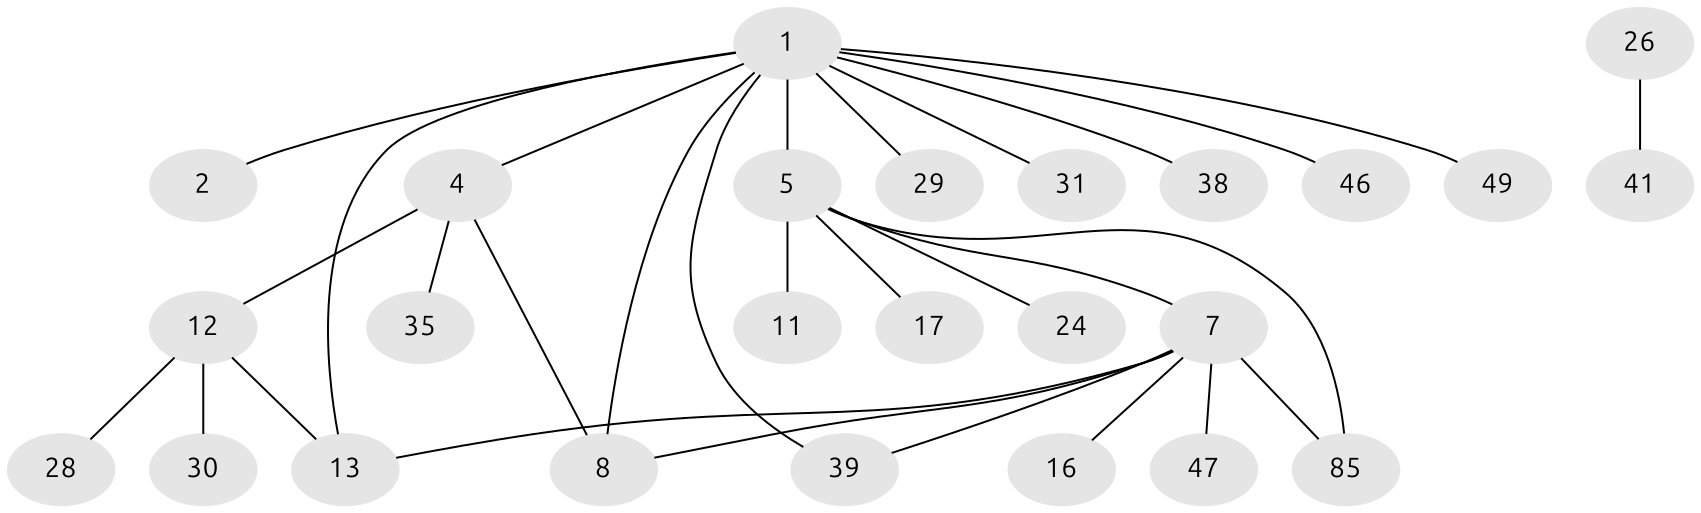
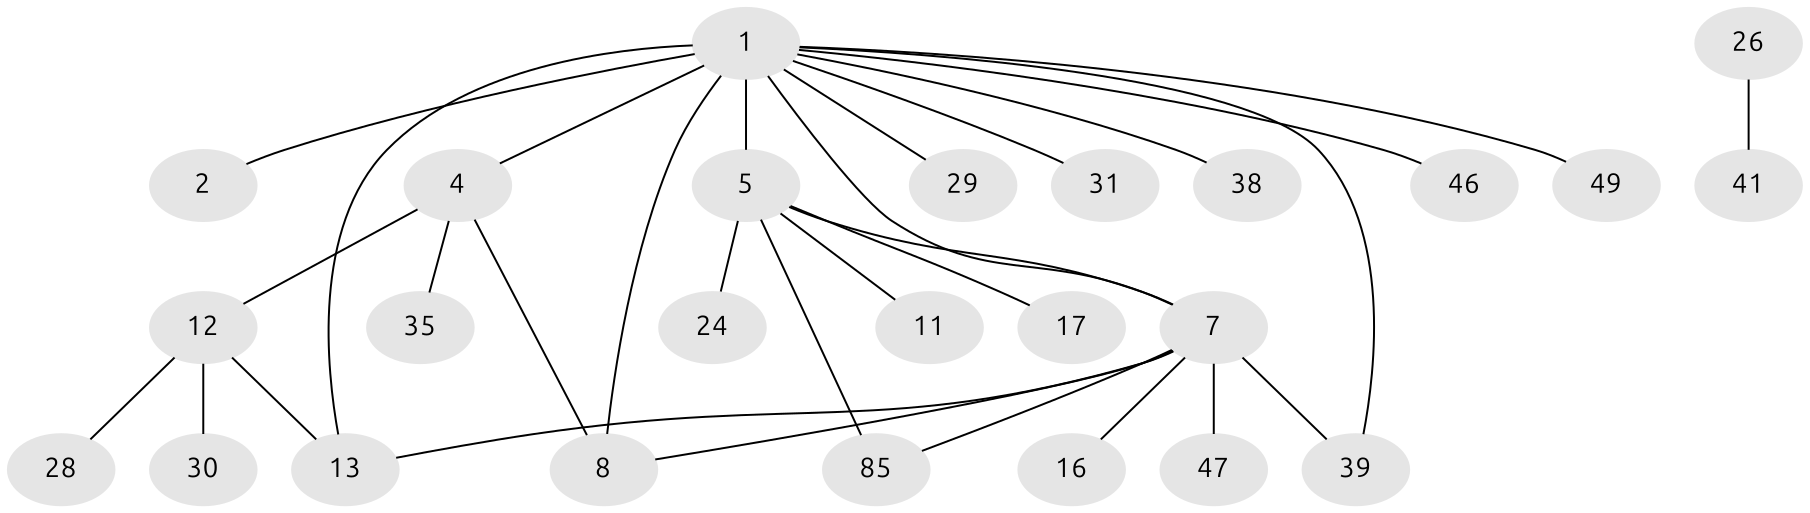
edge "1" -- "7": added
